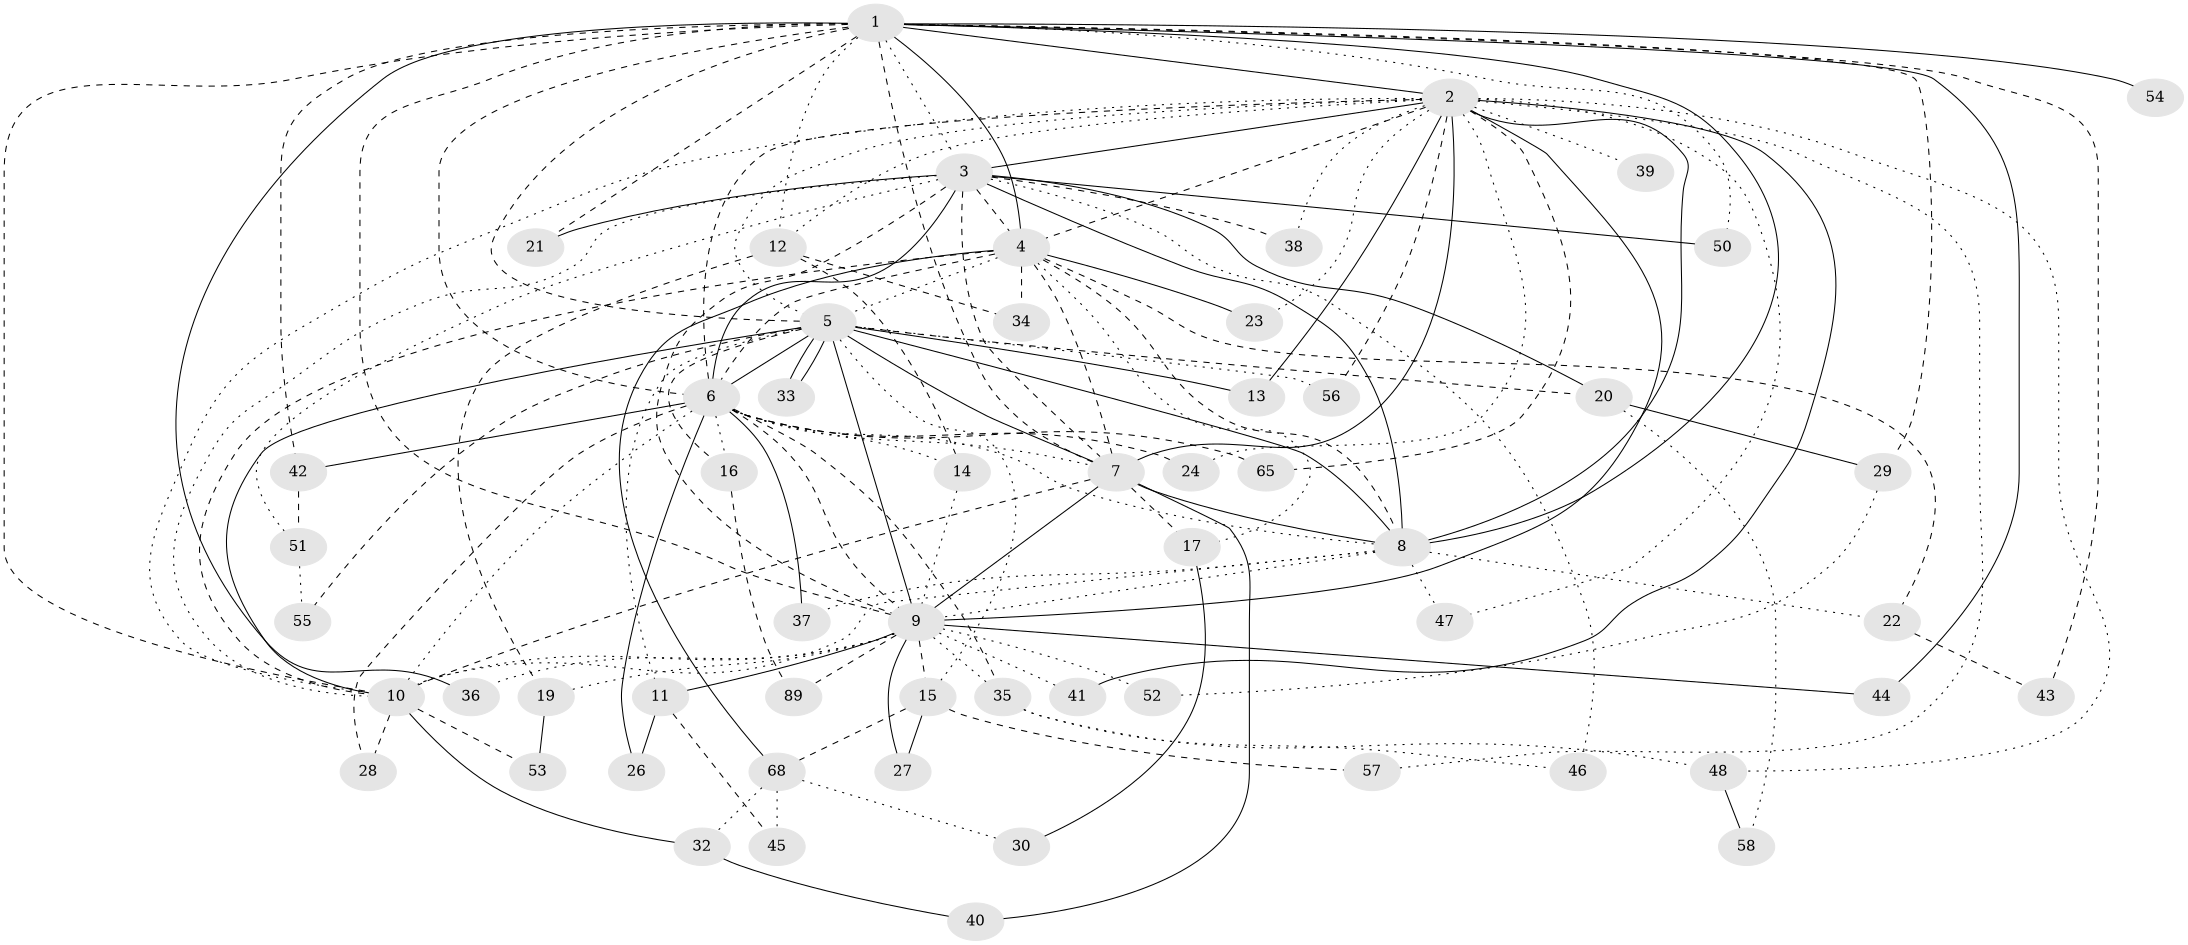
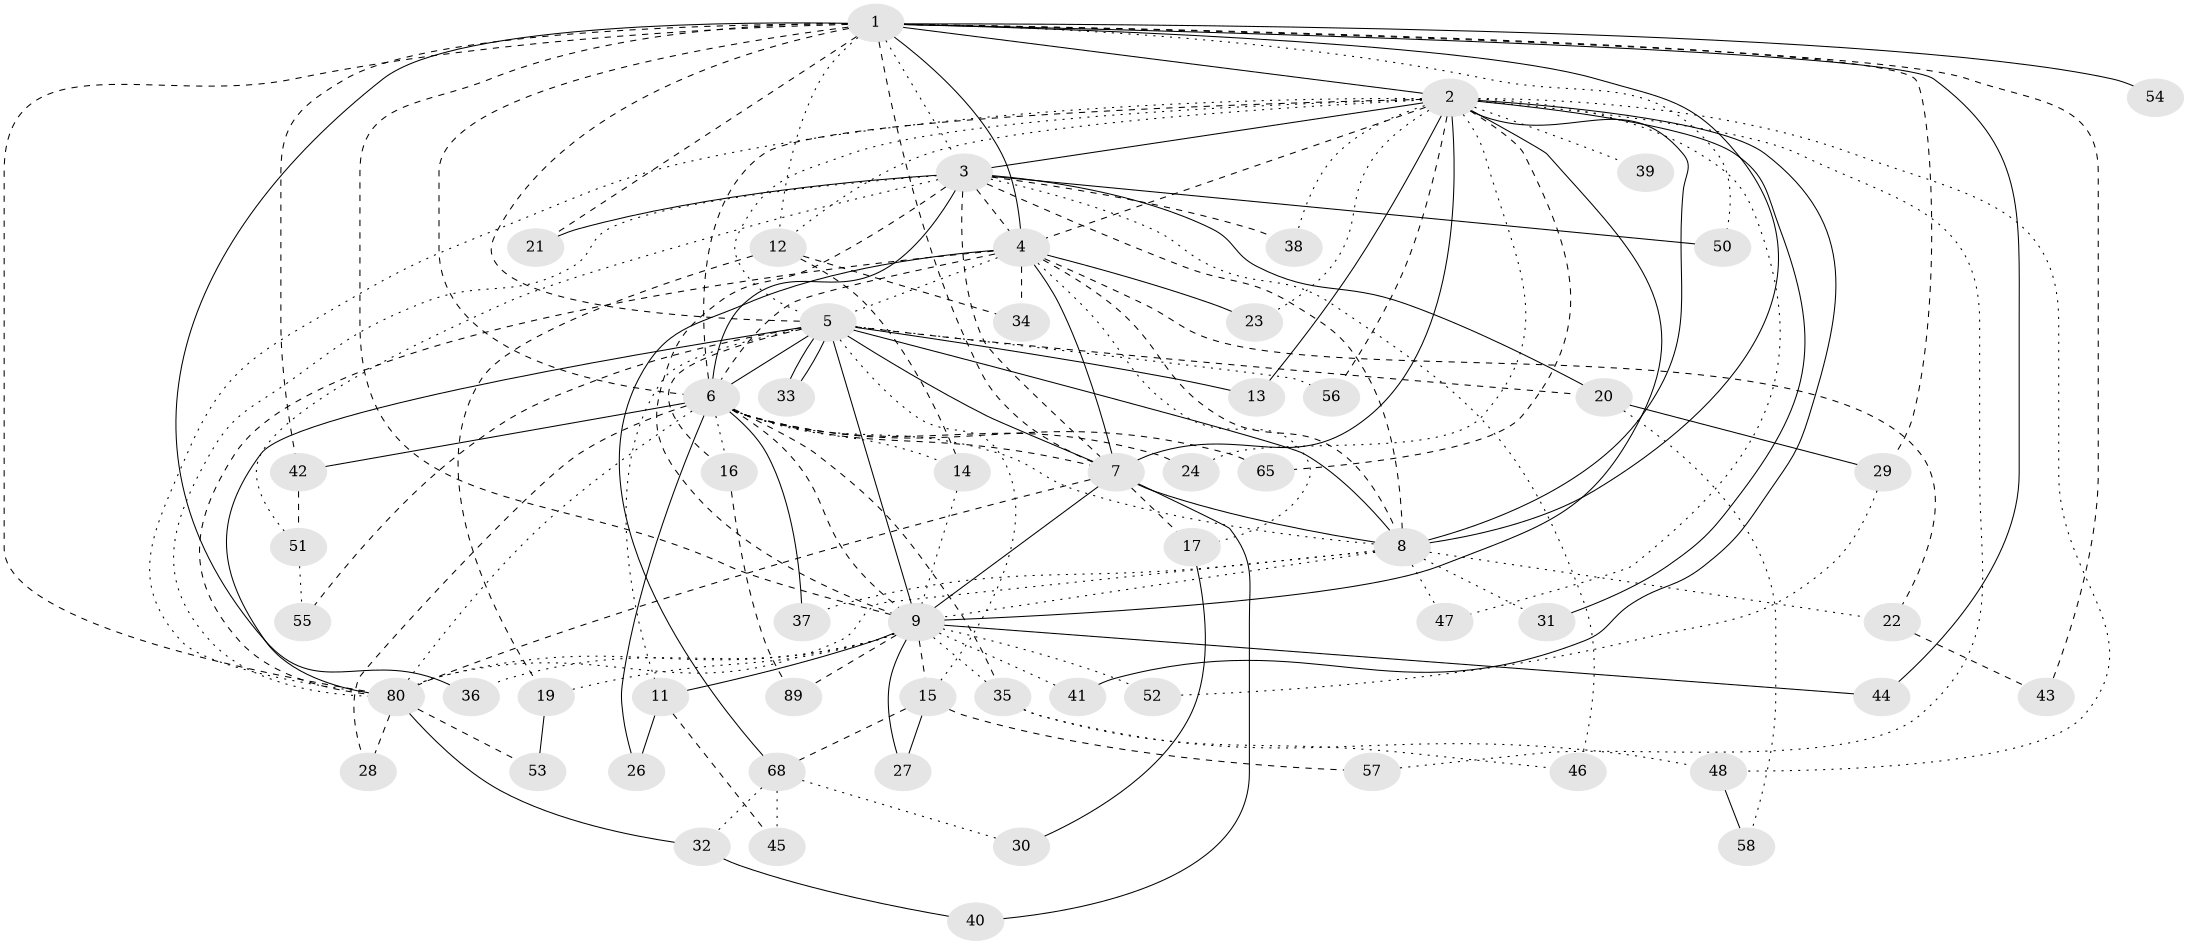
edge "3" -- "8": style solid -> dashed
edge "4" -- "7": style dashed -> solid
edge "6" -- "7": style dotted -> dashed
node "31": added
node "10": label "10" -> "80"
